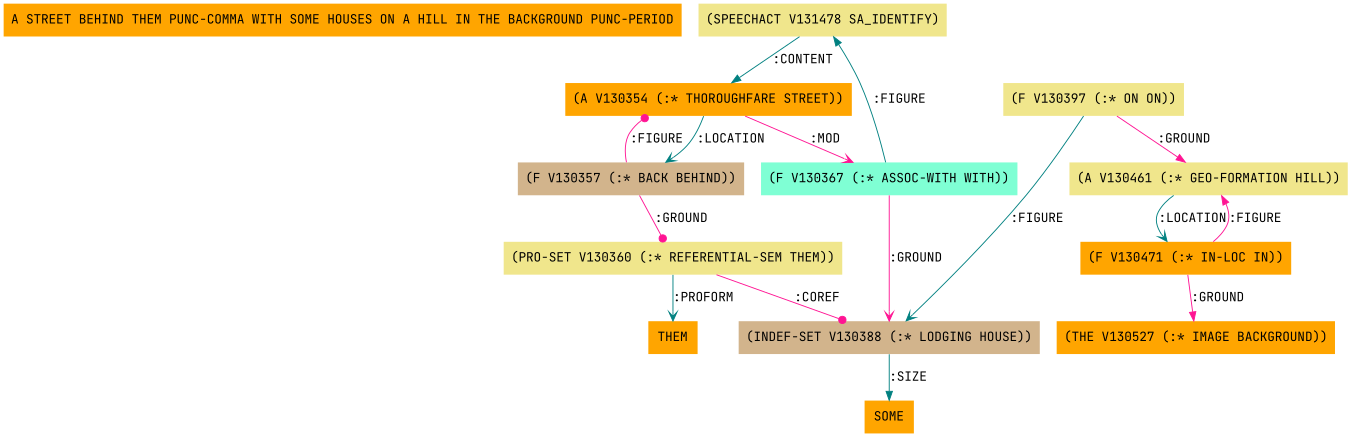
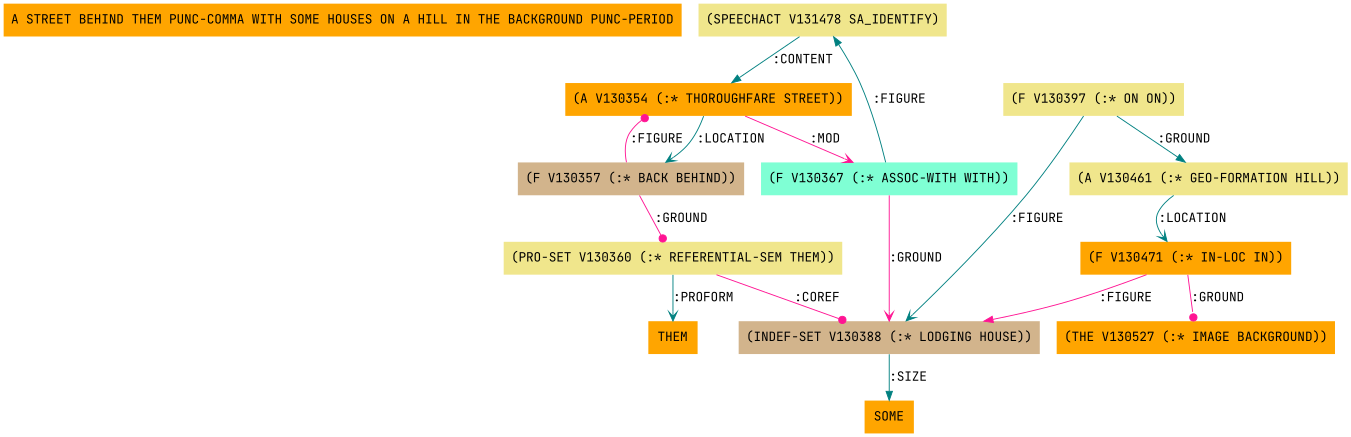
edge "(F V130397 (:* ON ON))" -> "(A V130461 (:* GEO-FORMATION HILL))": color deeppink -> teal
edge "(F V130471 (:* IN-LOC IN))" -> "(A V130461 (:* GEO-FORMATION HILL))": now "(F V130471 (:* IN-LOC IN))" -> "(INDEF-SET V130388 (:* LODGING HOUSE))"
edge "(F V130471 (:* IN-LOC IN))" -> "(THE V130527 (:* IMAGE BACKGROUND))": arrowhead normal -> dot
